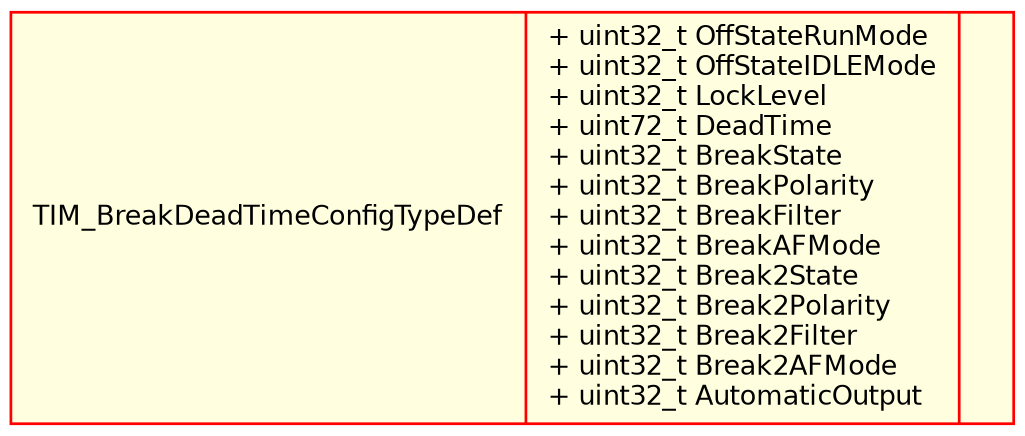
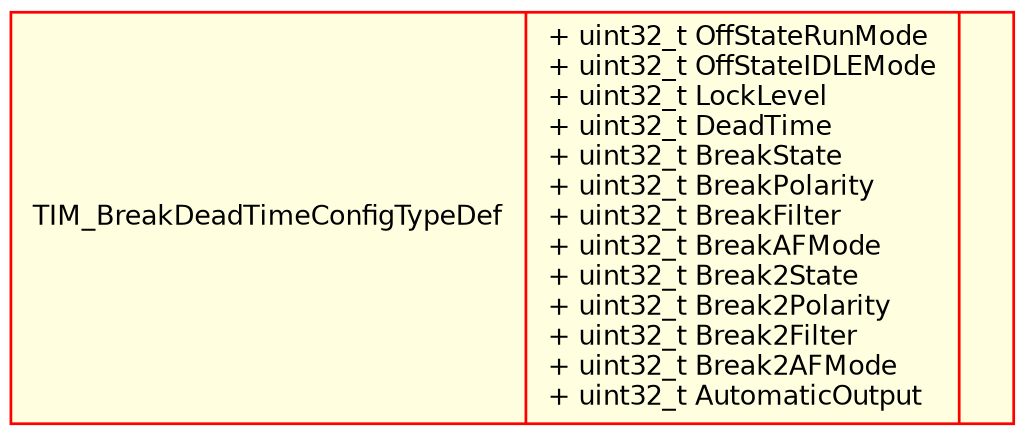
node "TIM_BreakDeadTimeConfigTypeDef": text "+ uint72_t DeadTime" -> "+ uint32_t DeadTime"
